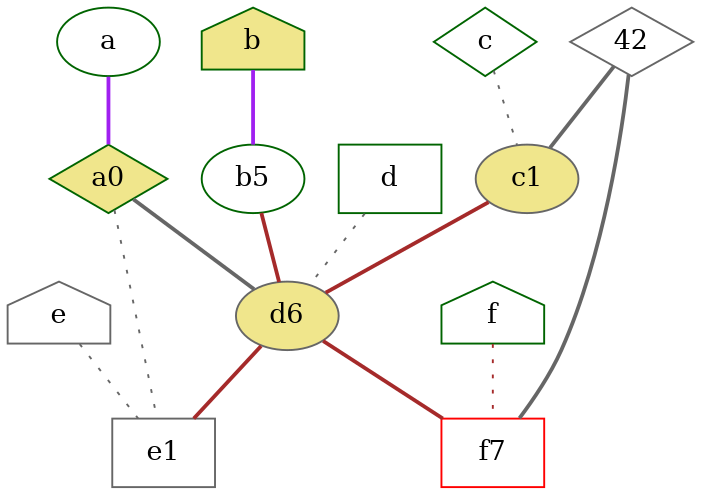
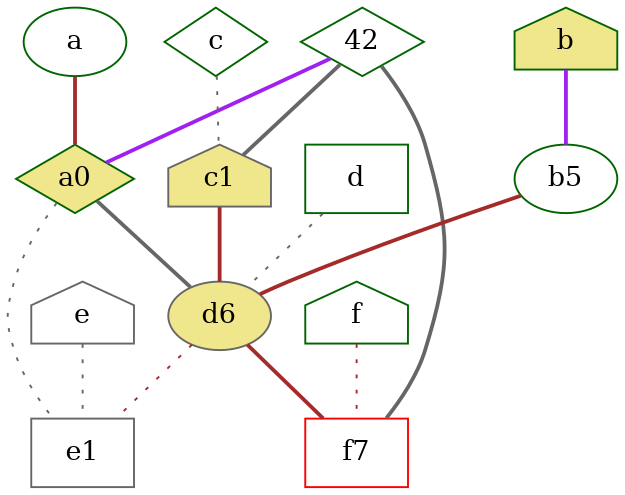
node "42": color gray40 -> darkgreen
edge "42" -- "a0": added
edge "a" -- "a0": color purple -> brown
node "c1": shape ellipse -> house
edge "d6" -- "e1": style bold -> dotted
